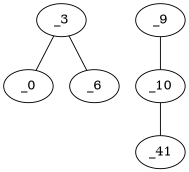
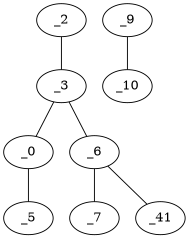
node "_2": added
edge "_10" -- "_41": now "_6" -- "_41"
node "_5": added
node "_7": added
